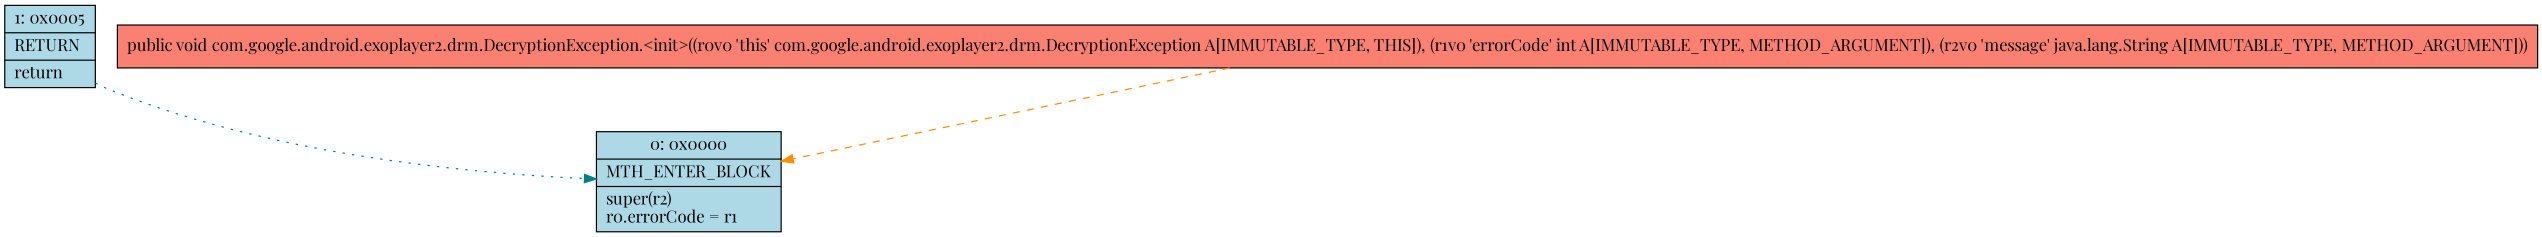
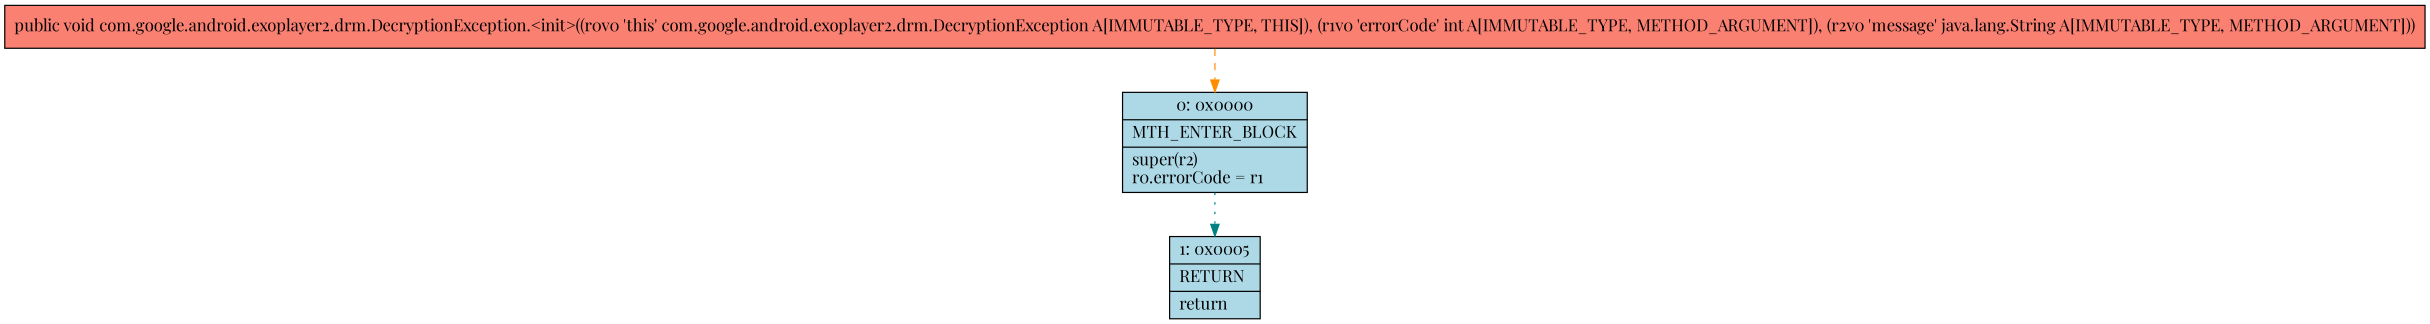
edge "1: 0x0005" -> "0: 0x0000": reversed
